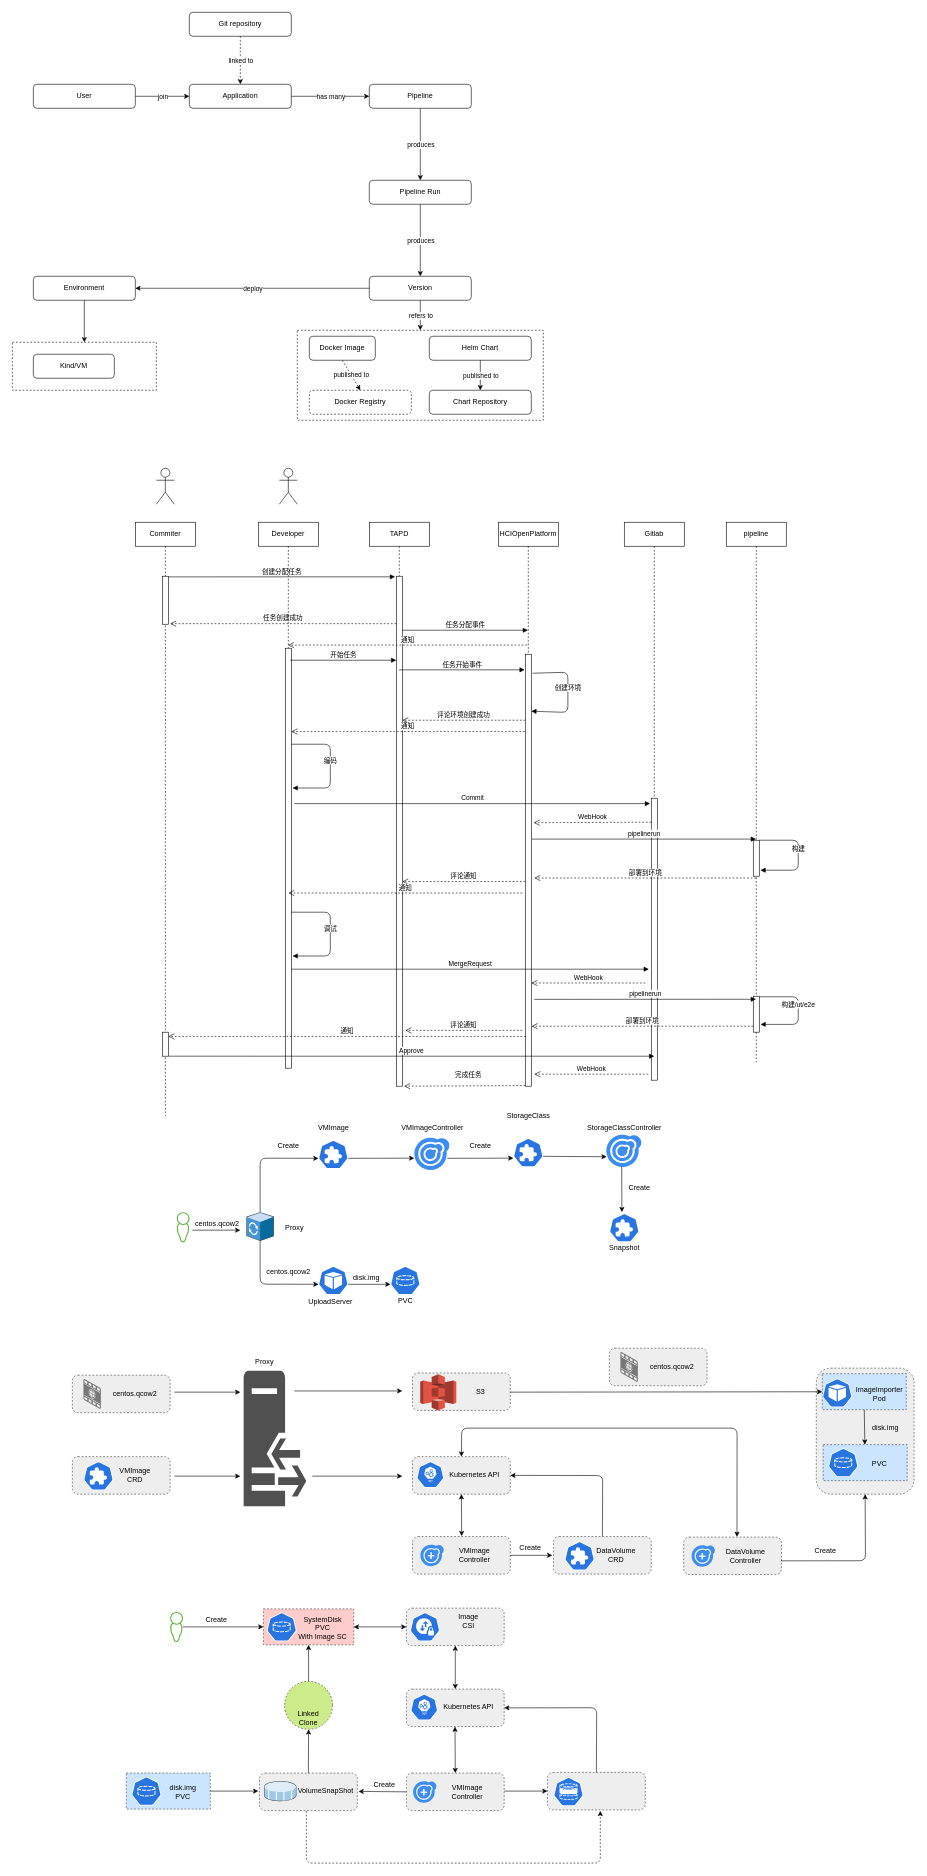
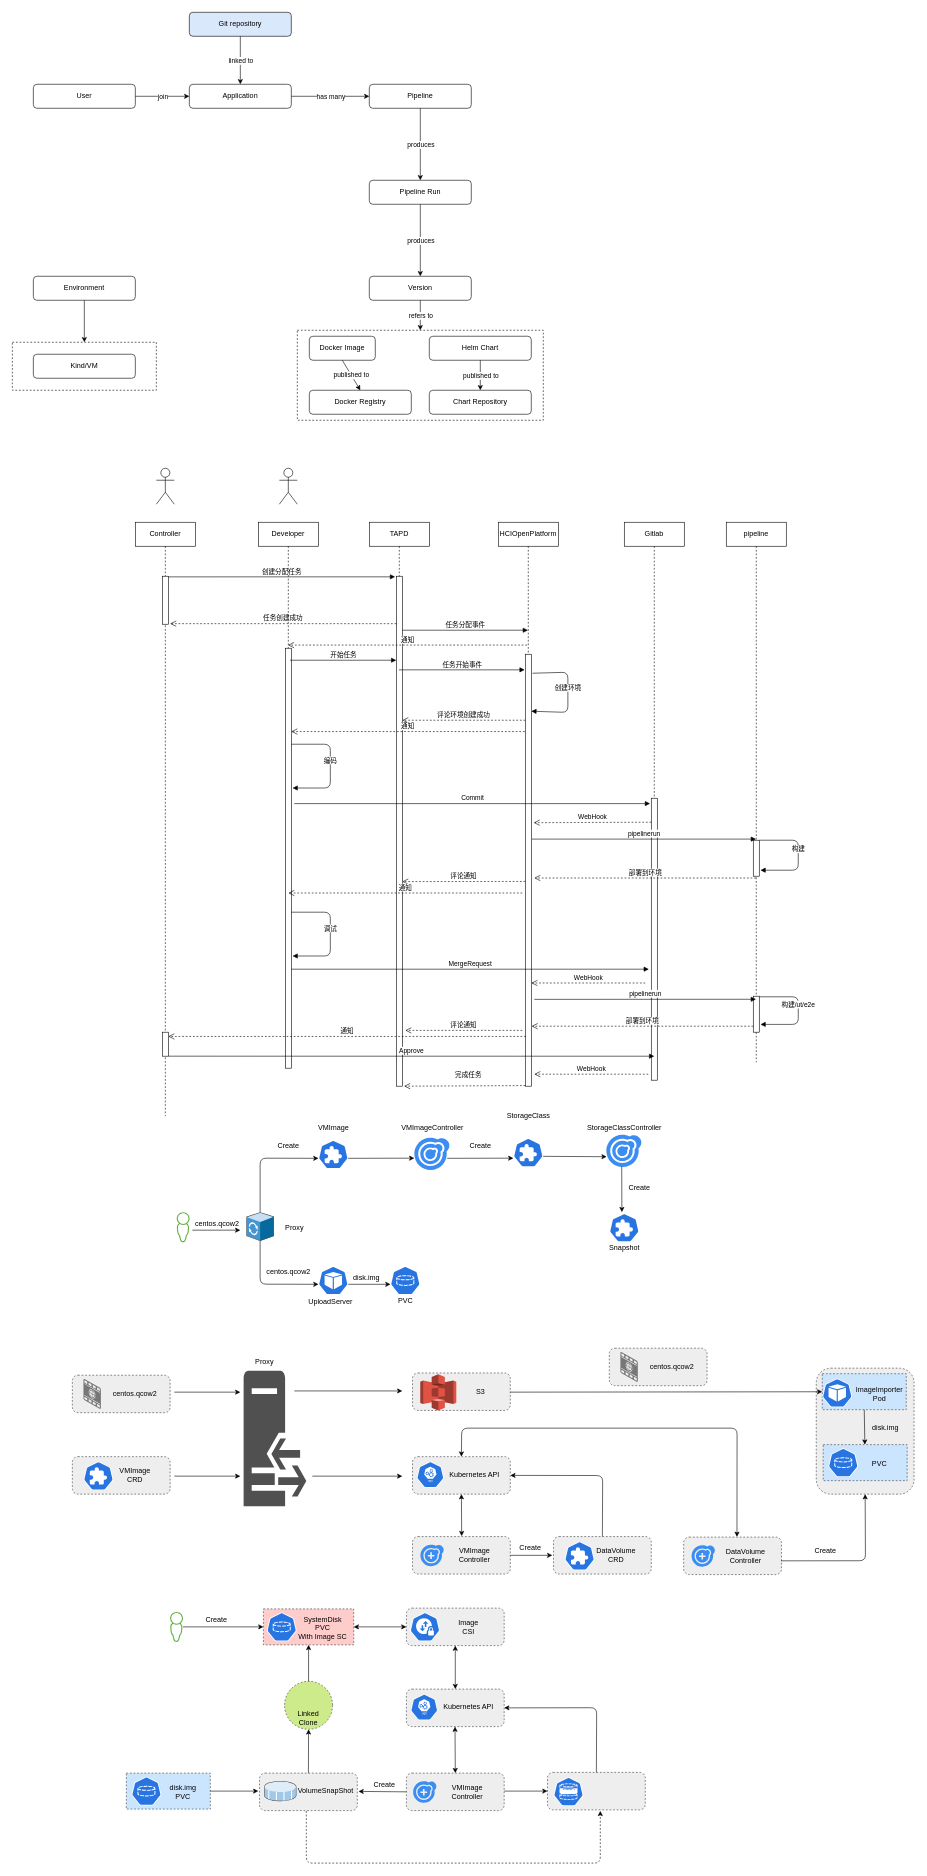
node "Git repository": fillcolor #ffffff -> #dae8fc
edge "Git repository" -> "Application": style dashed -> solid
edge "Version" -> "Environment": removed, label "deploy"
edge "Docker Image" -> "Docker Registry": style dashed -> solid
node "Kind/VM": size 81x24 -> 102x24
node "Docker Registry": style dashed -> solid
node "Commiter": label "Commiter" -> "Controller"
node "Image CSI": moved (468, 1621) -> (468, 1627)
